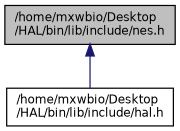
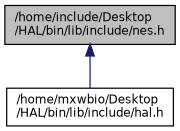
node "/home/mxwbio/Desktop /HAL/bin/lib/include/nes.h": label "/home/mxwbio/Desktop /HAL/bin/lib/include/nes.h" -> "/home/include/Desktop /HAL/bin/lib/include/nes.h"
